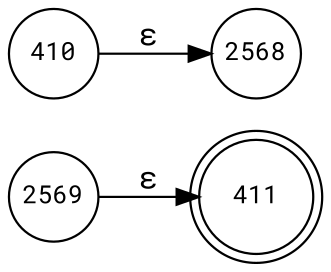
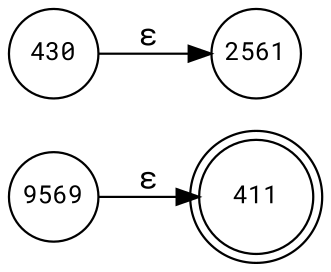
node "410": label "410" -> "430"
node "2568": label "2568" -> "2561"
node "2569": label "2569" -> "9569"
